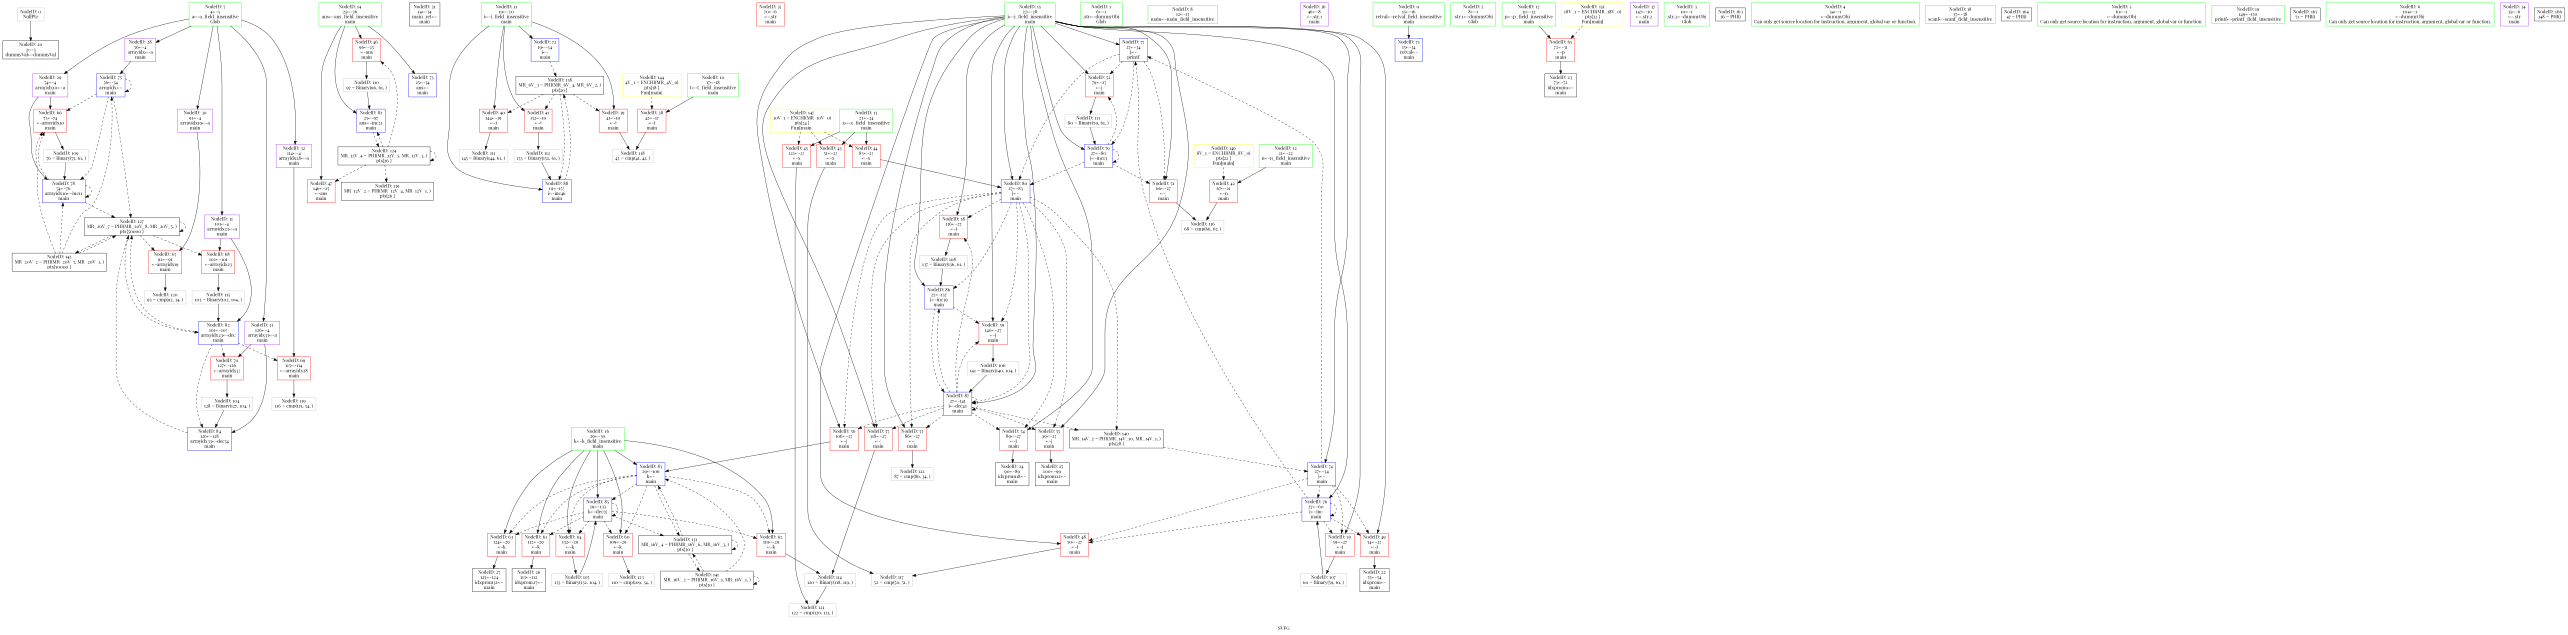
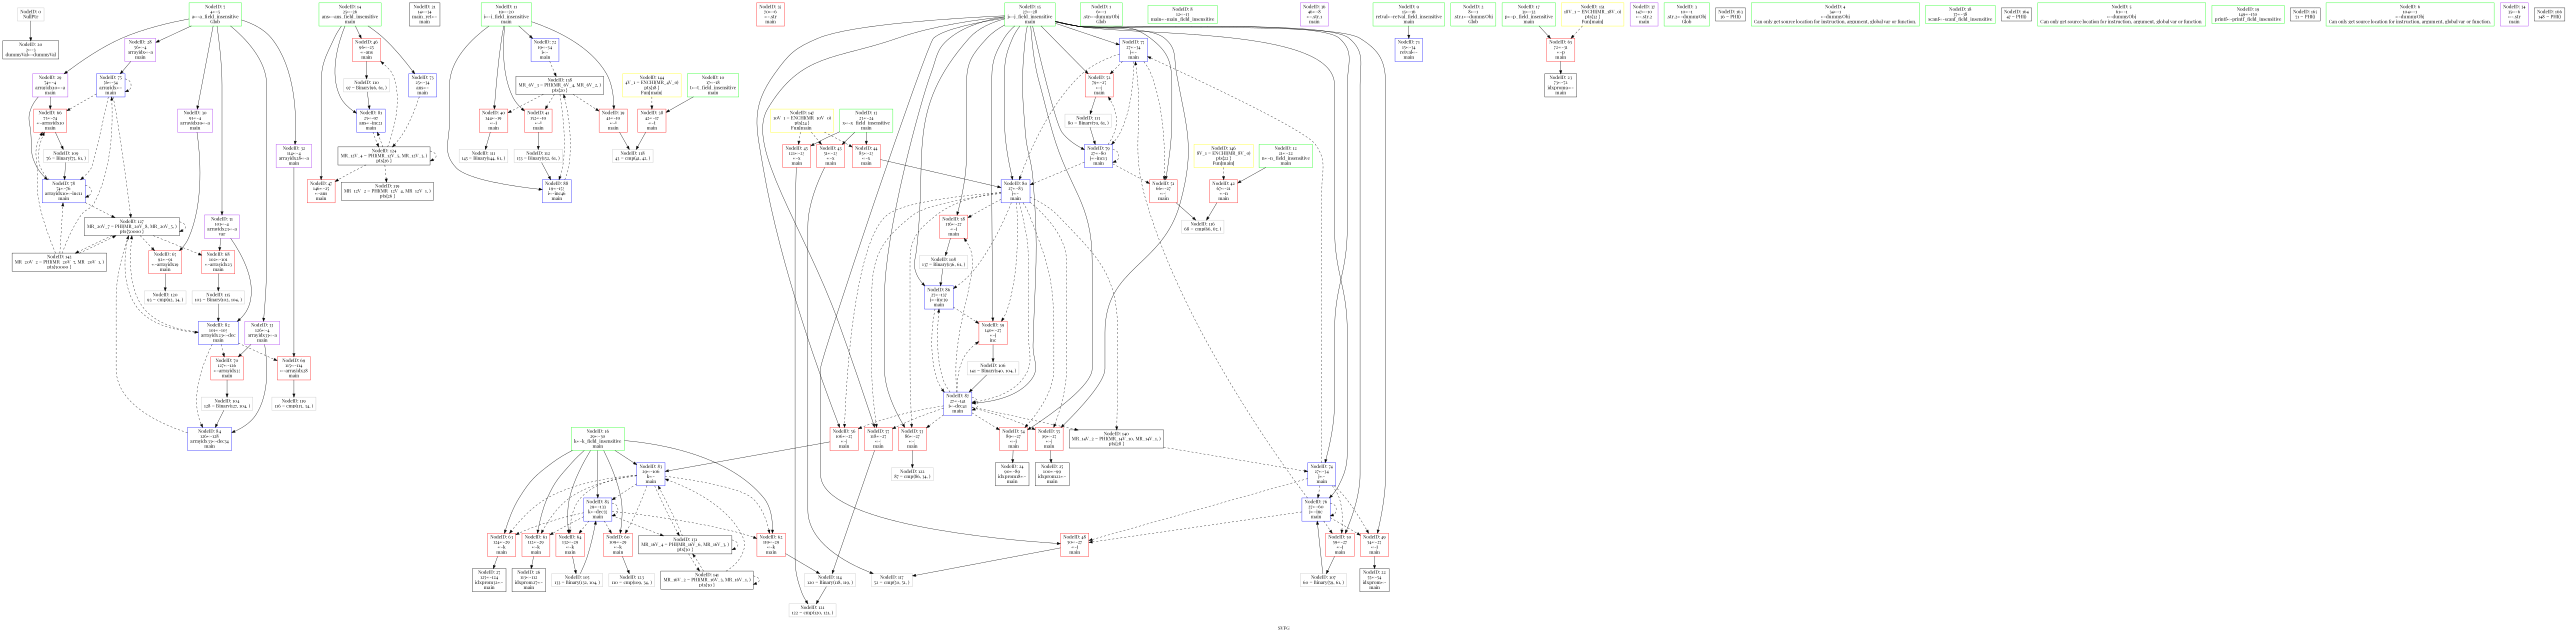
node "NodeID: 77": text "printf" -> "main"
edge "NodeID: 73" -> "NodeID: 124": added
node "NodeID: 31": text "main" -> "var"
node "NodeID: 59": text "main" -> "inc"
